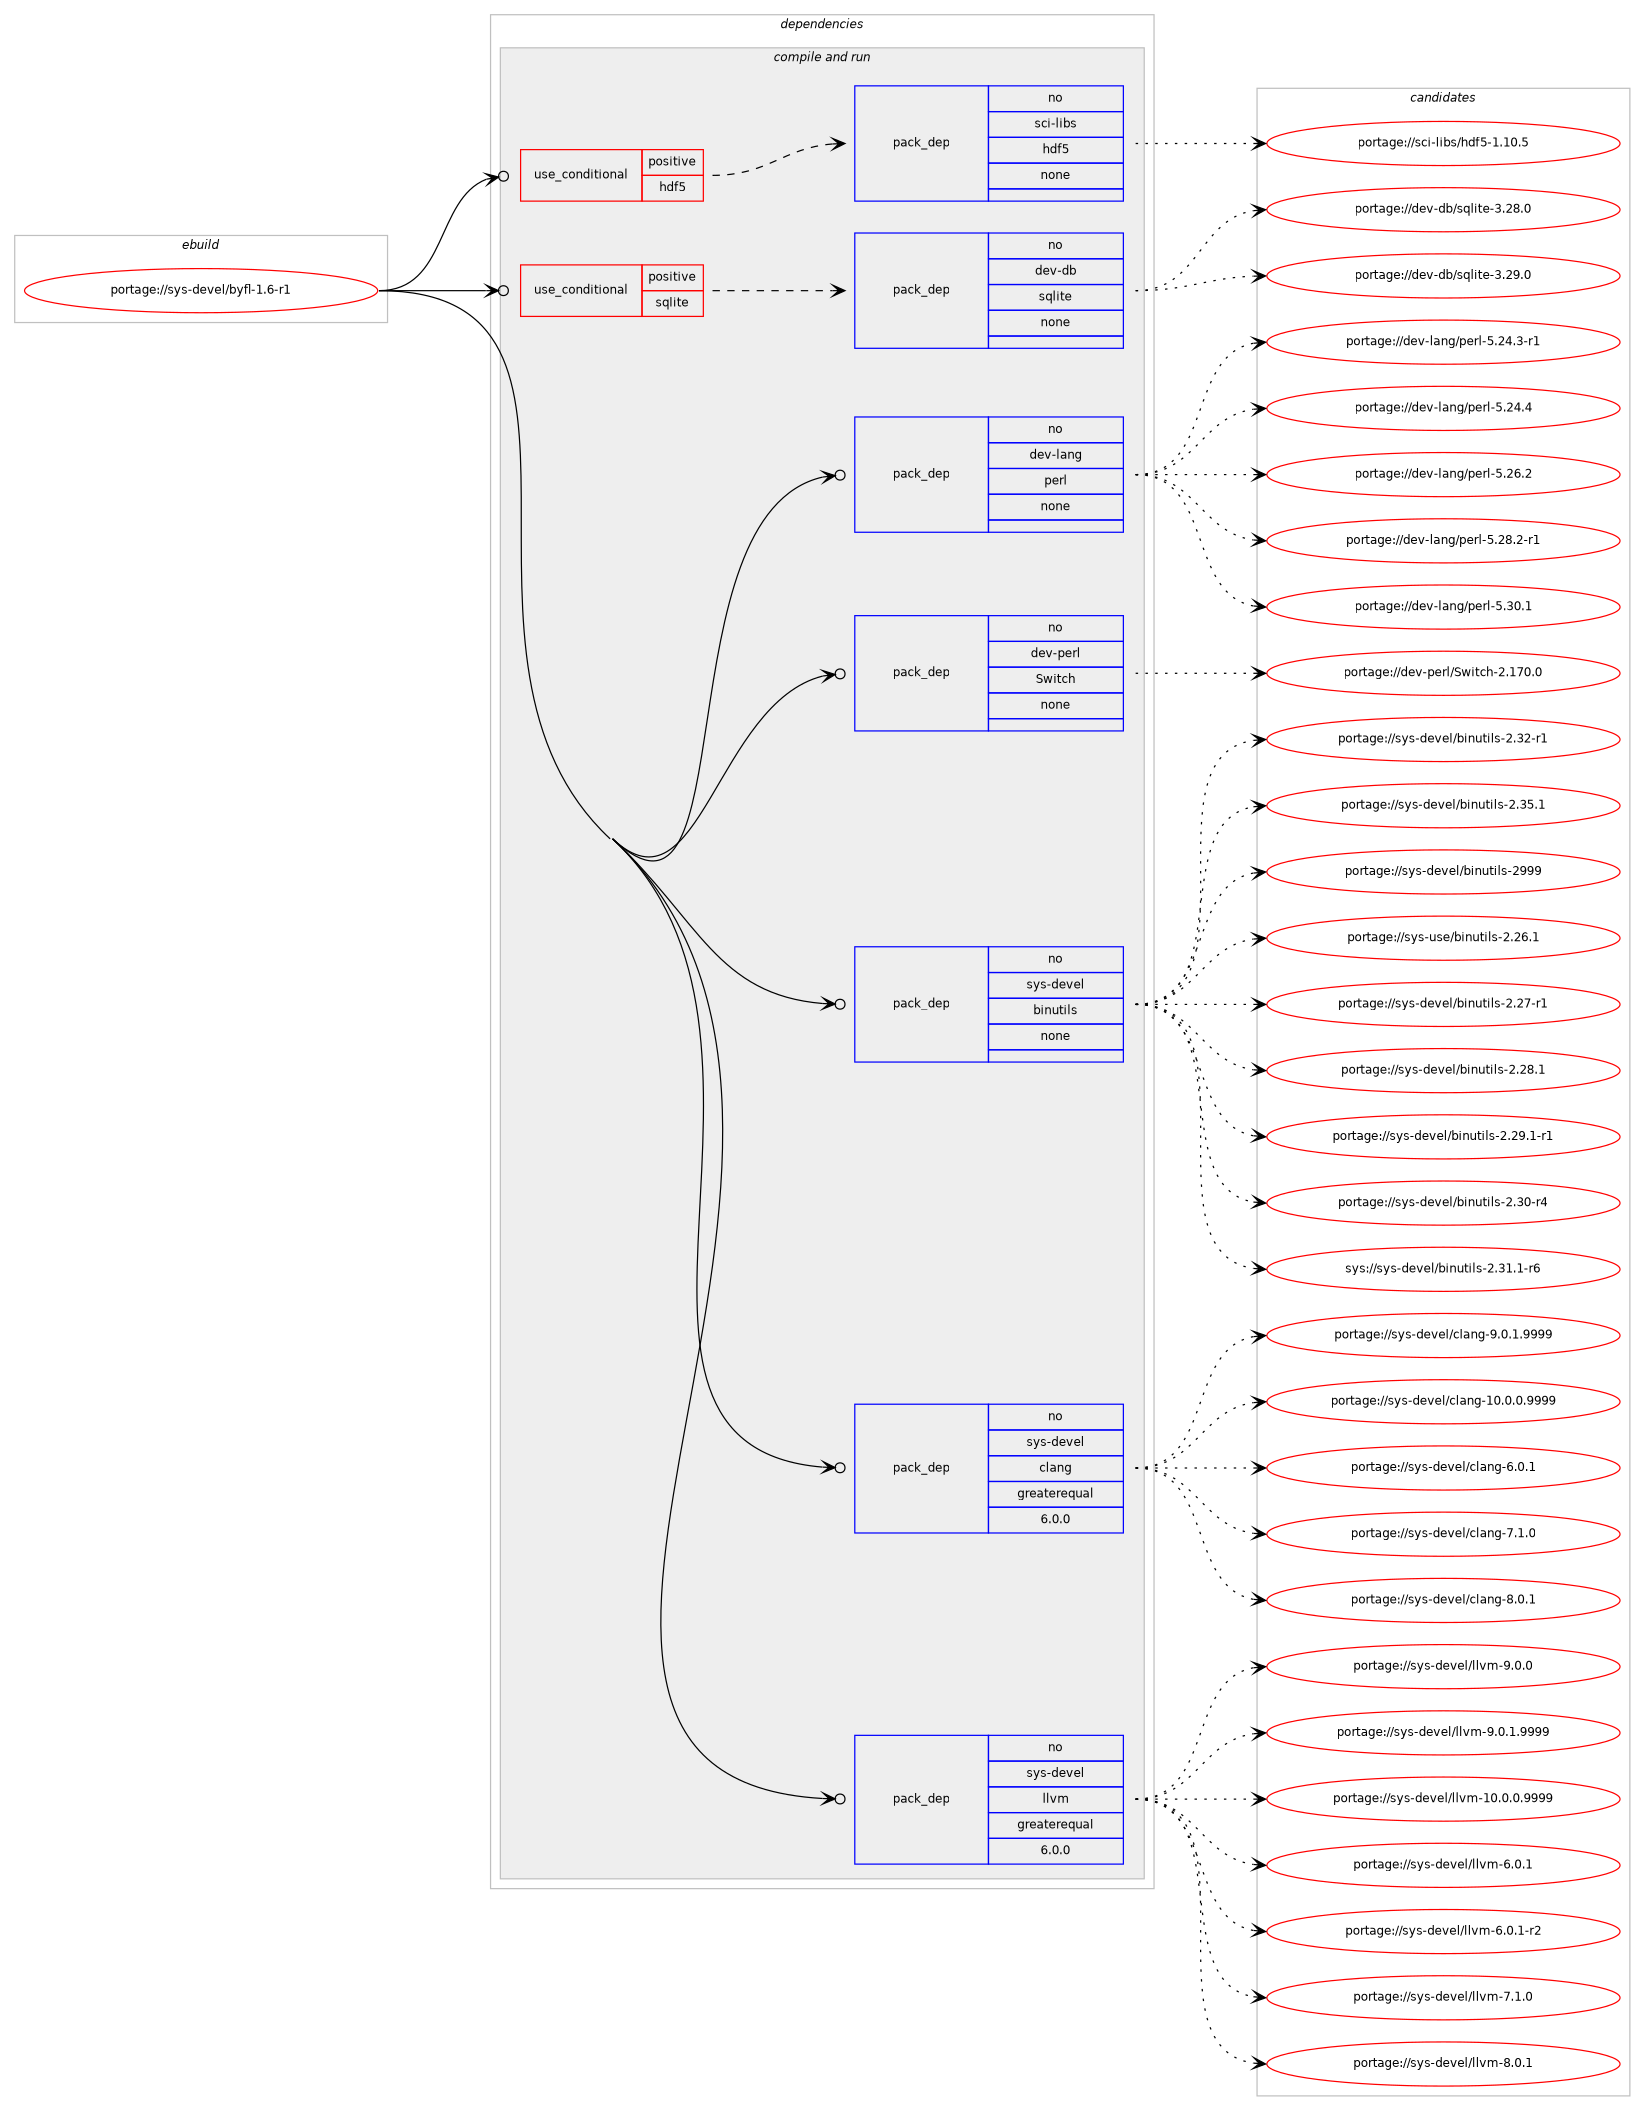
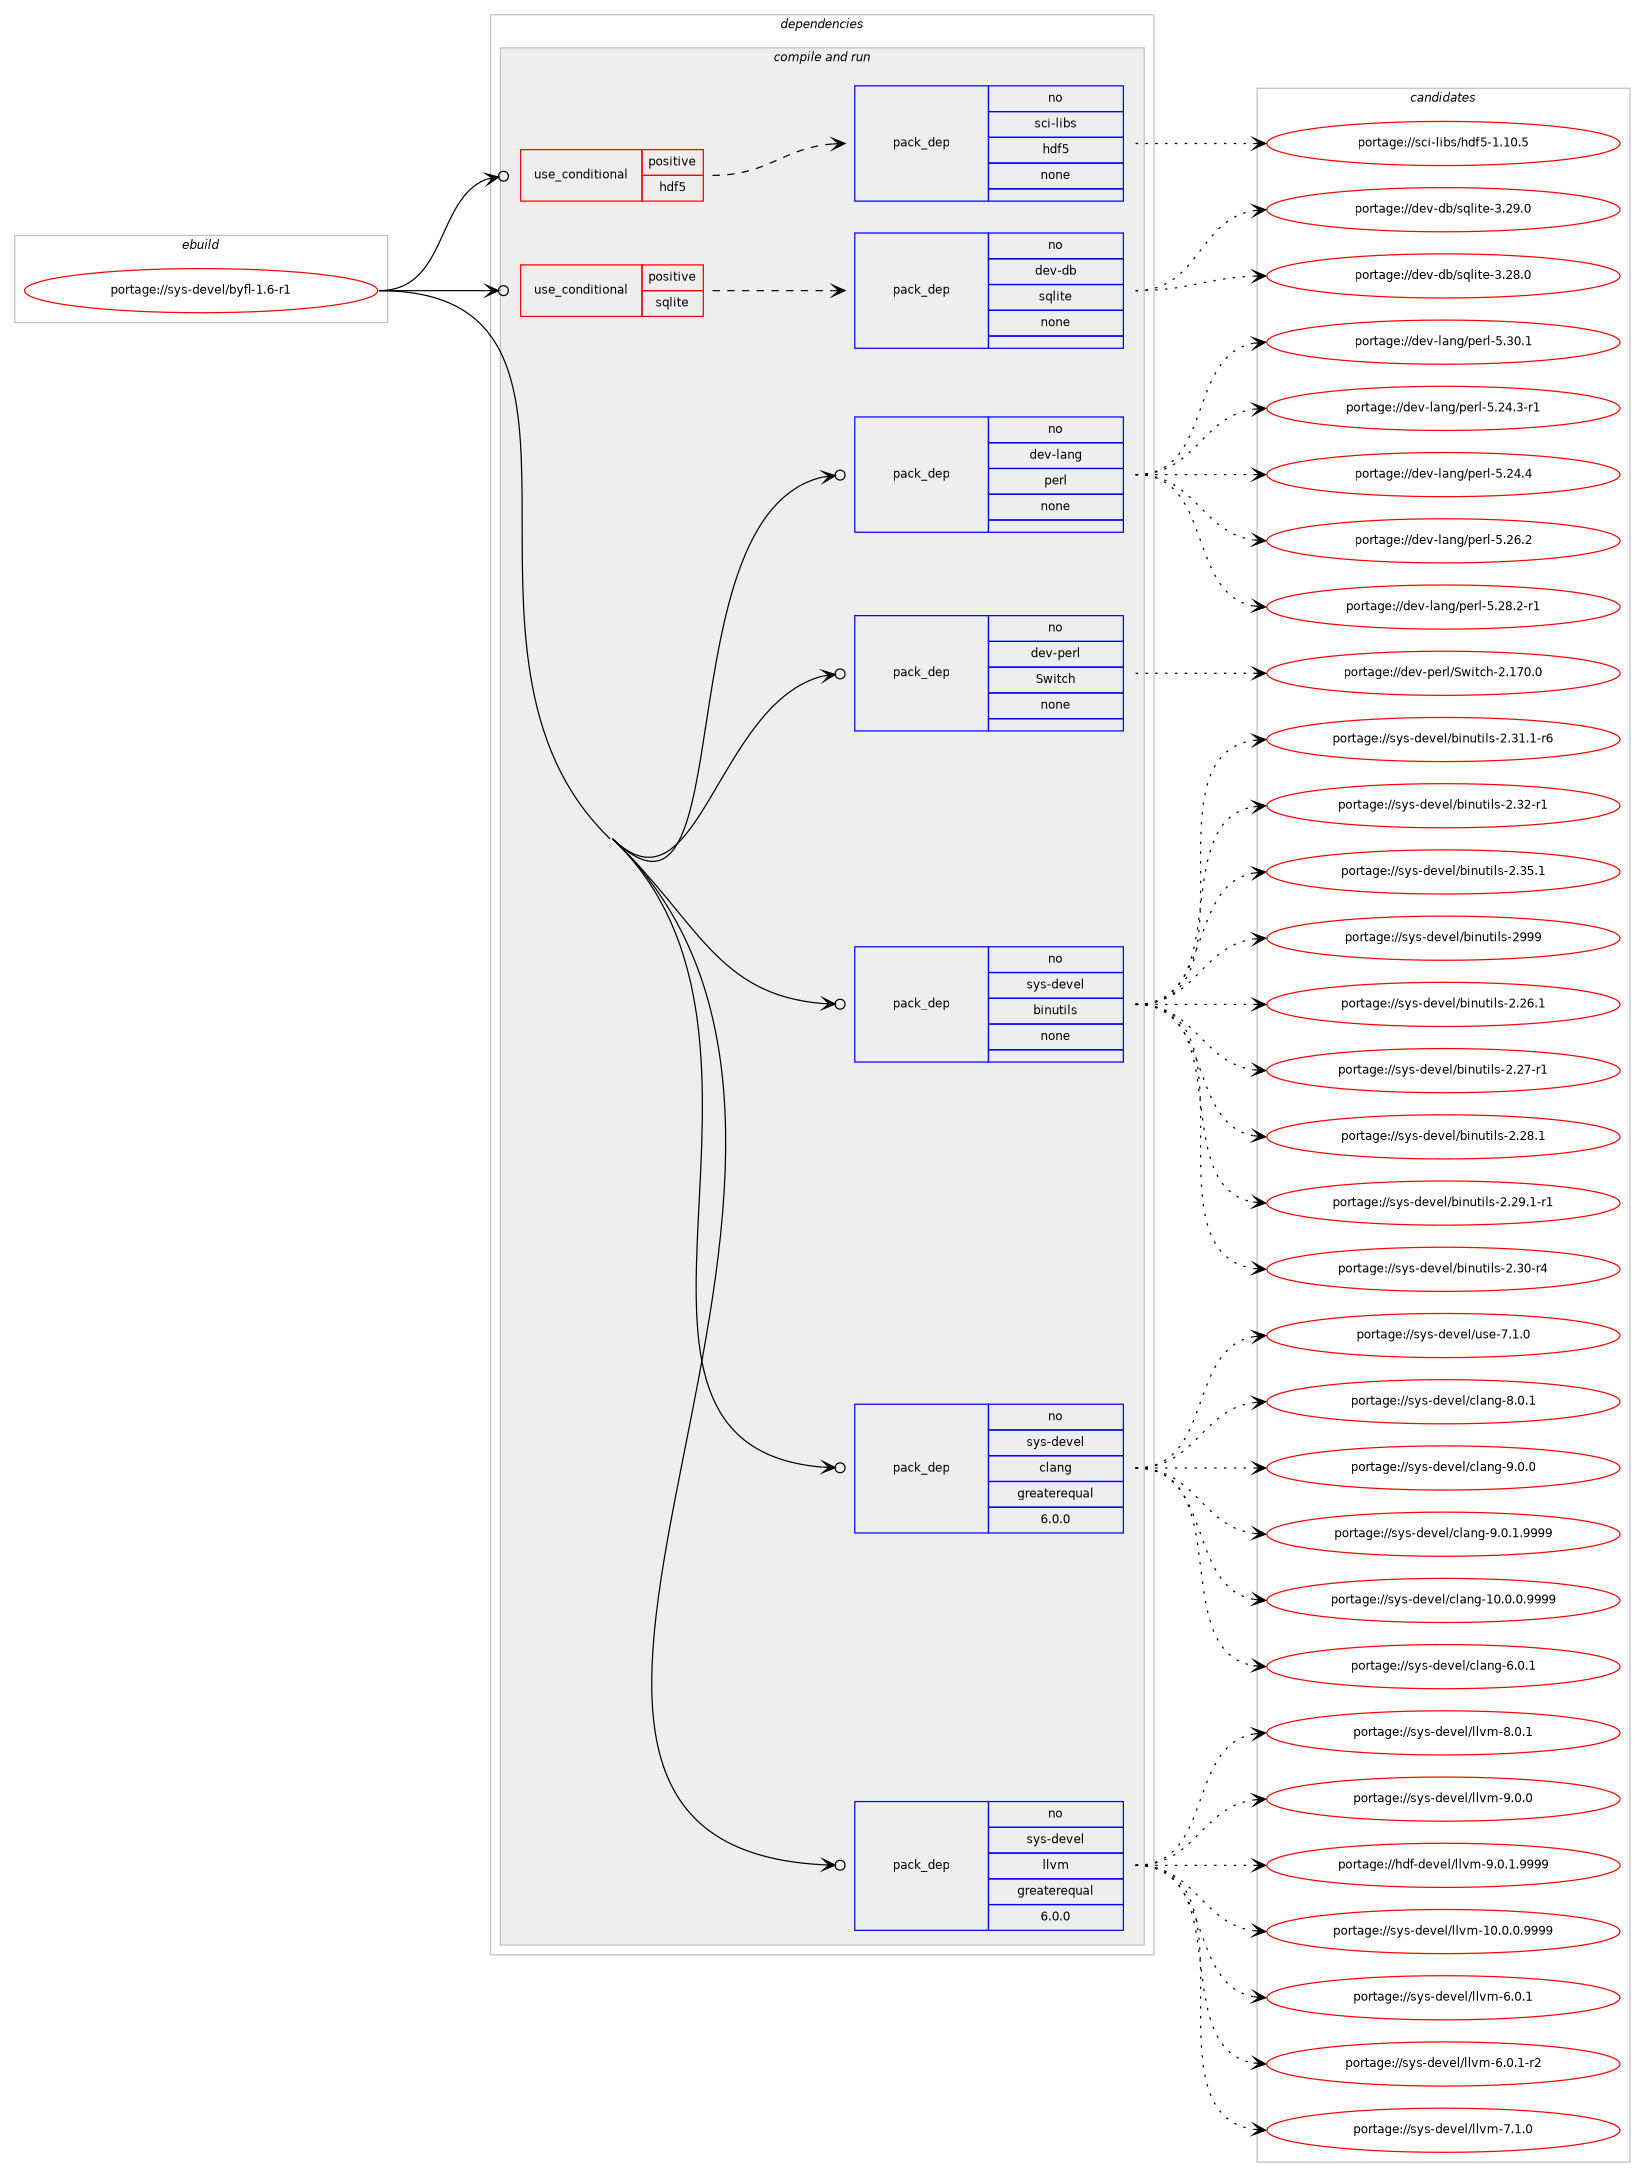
node "portage://sys-use/binutils-2.26.1": label "portage://sys-use/binutils-2.26.1" -> "portage://sys-devel/binutils-2.26.1"
node "sys://sys-devel/binutils-2.31.1-r6": label "sys://sys-devel/binutils-2.31.1-r6" -> "portage://sys-devel/binutils-2.31.1-r6"
node "portage://sys-devel/clang-9.0.0": added
node "portage://sys-devel/clang-7.1.0": label "portage://sys-devel/clang-7.1.0" -> "portage://sys-devel/use-7.1.0"
node "portage://sys-devel/llvm-9.0.1.9999": label "portage://sys-devel/llvm-9.0.1.9999" -> "portage://hdf-devel/llvm-9.0.1.9999"
